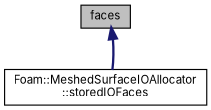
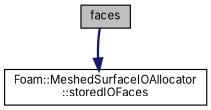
edge "Foam::MeshedSurfaceIOAllocator ::storedIOFaces" -> "faces": reversed
